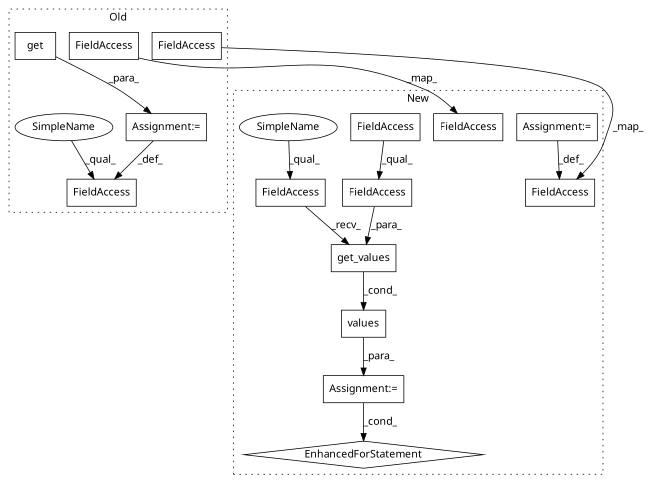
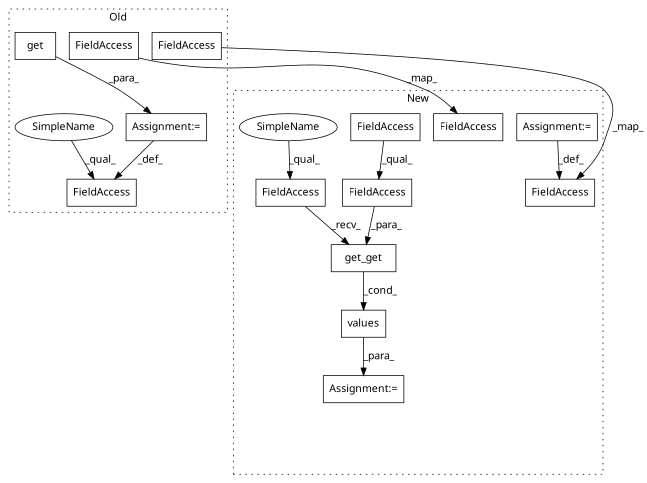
node "get_values": label "get_values" -> "get_get"
node "EnhancedForStatement": removed
